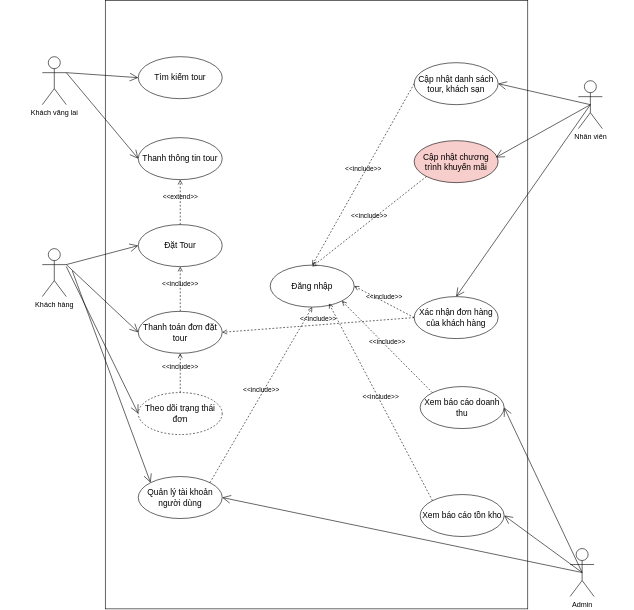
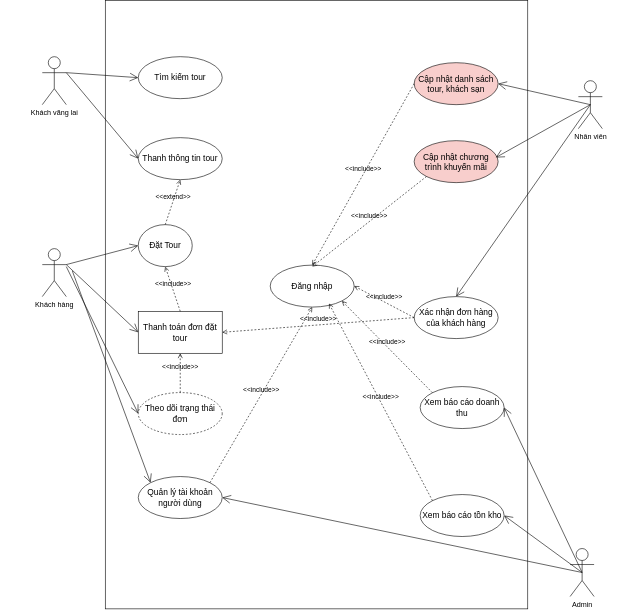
node "Cập nhật danh sách tour, khách sạn": fillcolor #ffffff -> #f8cecc
node "Đặt Tour": size 84x42 -> 54x42
node "Thanh toán đơn đặt tour": shape ellipse -> rectangle
